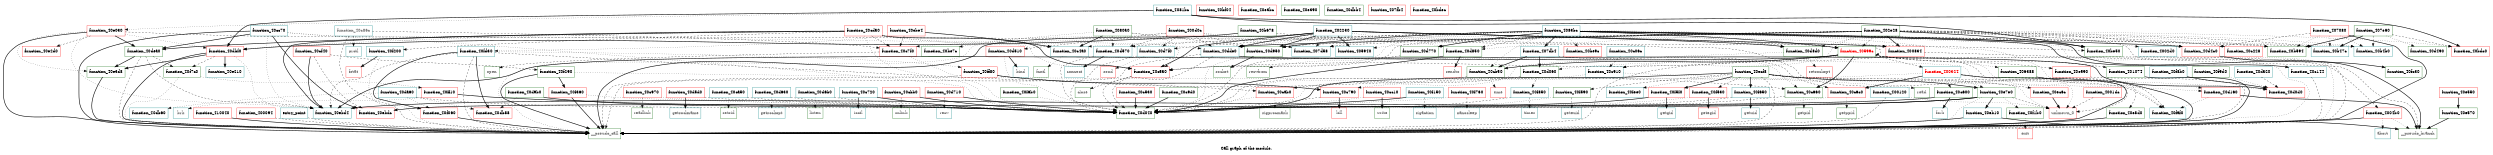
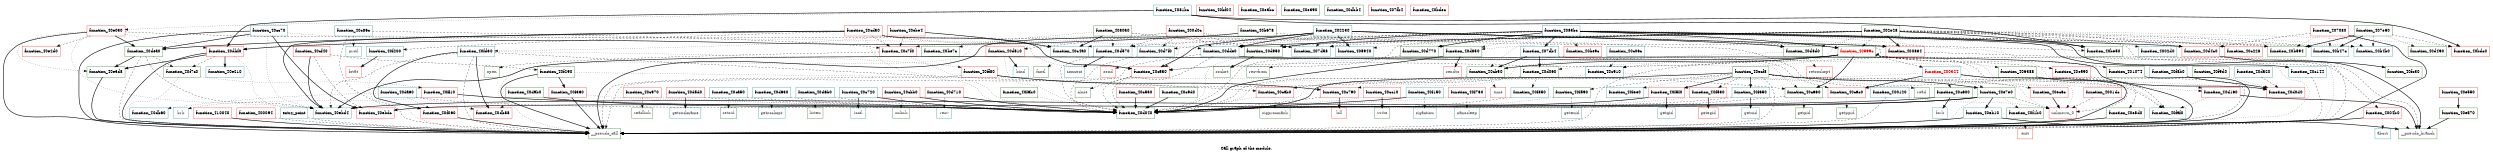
node "function_40c86c": fontcolor gray50 -> black
edge "function_402230" -> "function_40d950": style bold -> dotted
edge "function_4083bc" -> "function_40d850": style dashed -> dotted
edge "function_40cc70" -> "function_40d040": removed
edge "function_4083bc" -> "function_40c5a0": removed
node "times": removed
